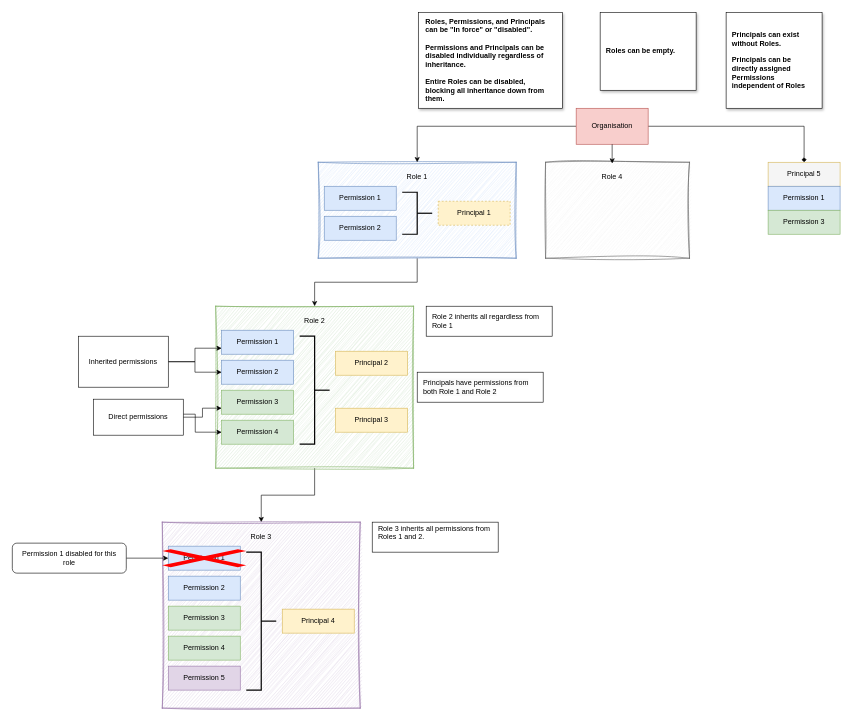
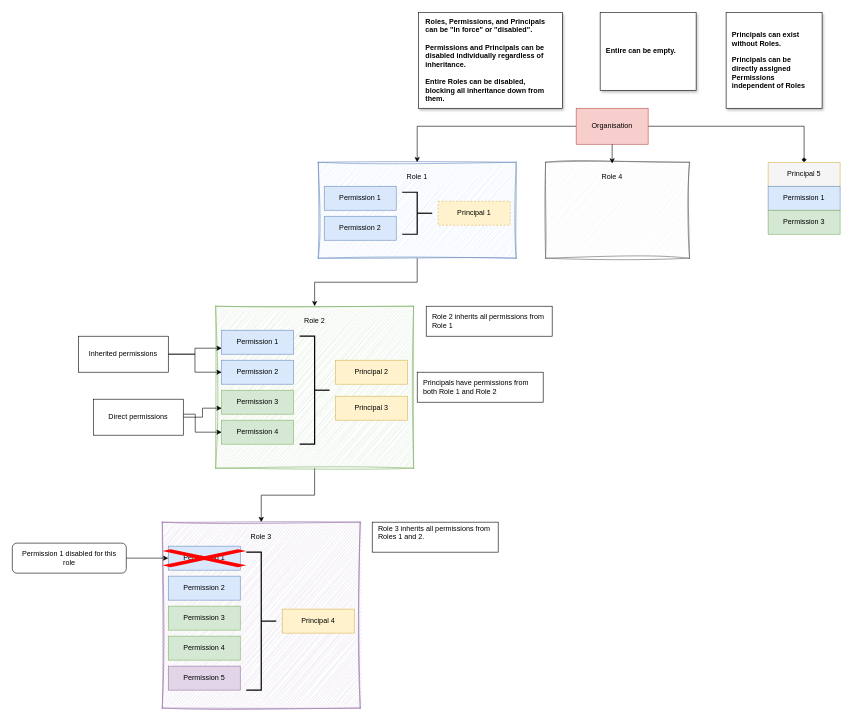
node "Roles can be empty.": label "Roles can be empty." -> "Entire can be empty."
node "Role 2 inherits all regardless from Role 1": label "Role 2 inherits all regardless from Role 1" -> "Role 2 inherits all permissions from Role 1"
node "Inherited permissions": size 90x51 -> 90x36
node "Principal 2": moved (372, 363) -> (372, 372)
node "Principal 3": moved (372, 420) -> (372, 408)
